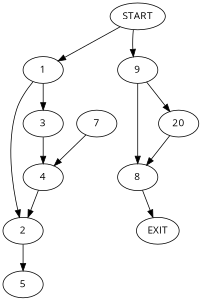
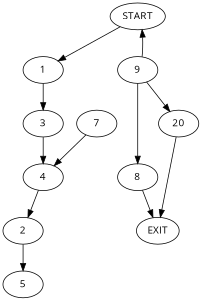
edge "START" -> "9": reversed
edge "1" -> "2": removed
edge "20" -> "8": now "20" -> "EXIT"
